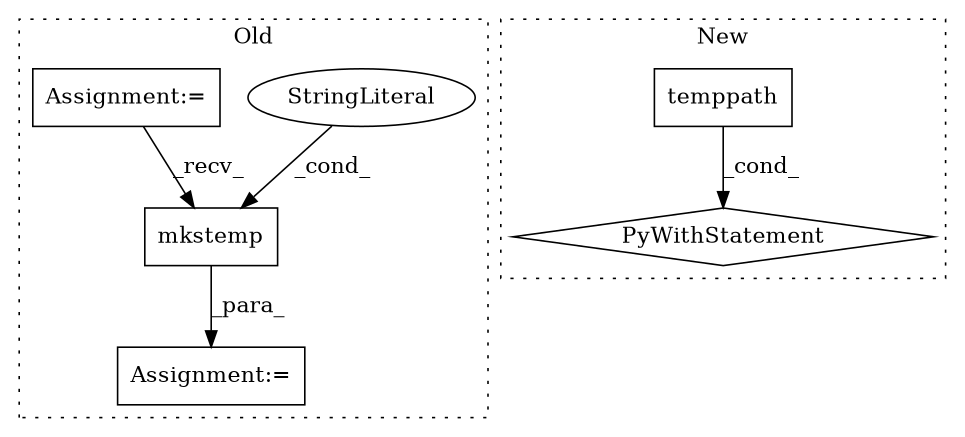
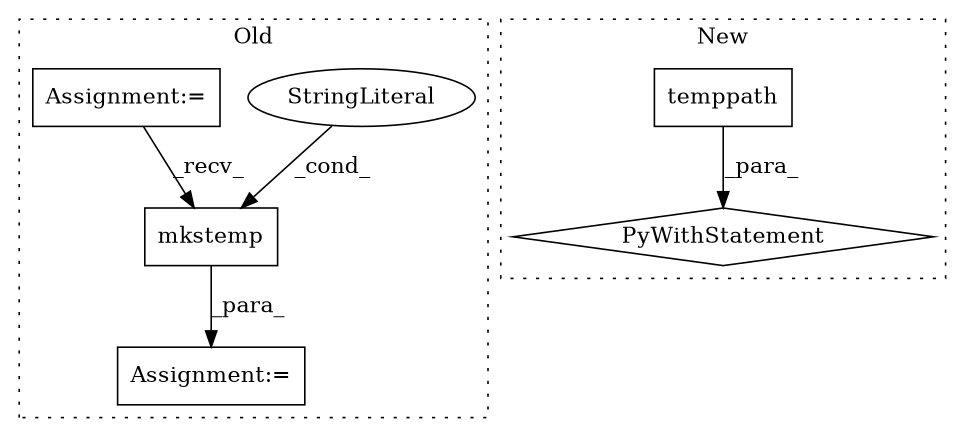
edge "temppath" -> "PyWithStatement": label "_cond_" -> "_para_"
